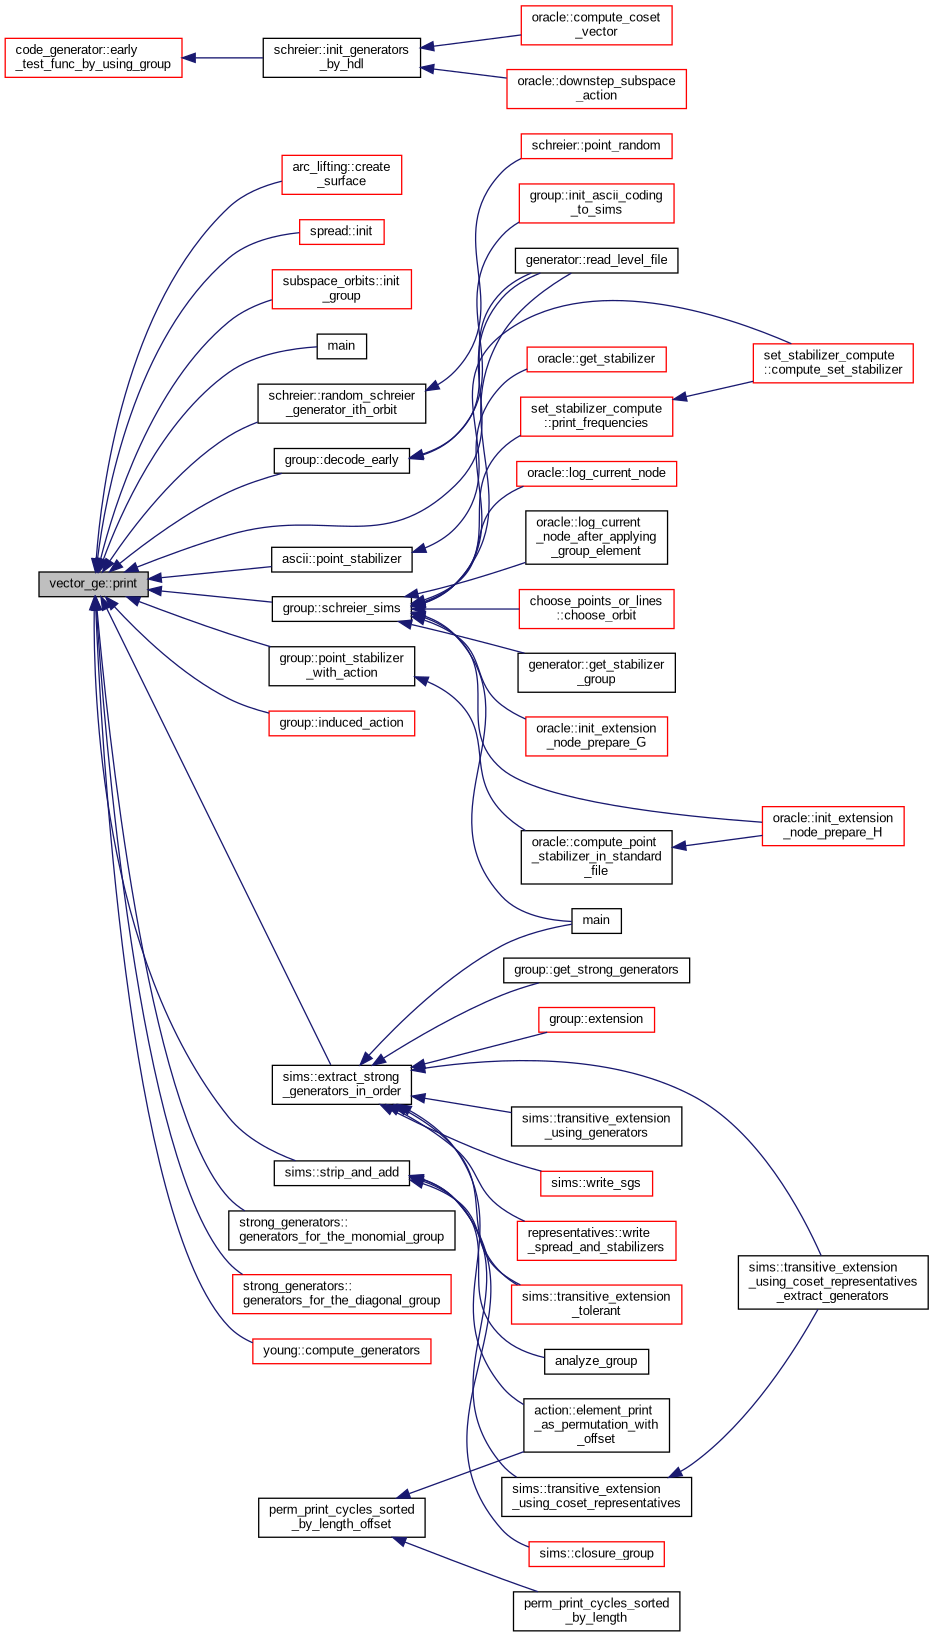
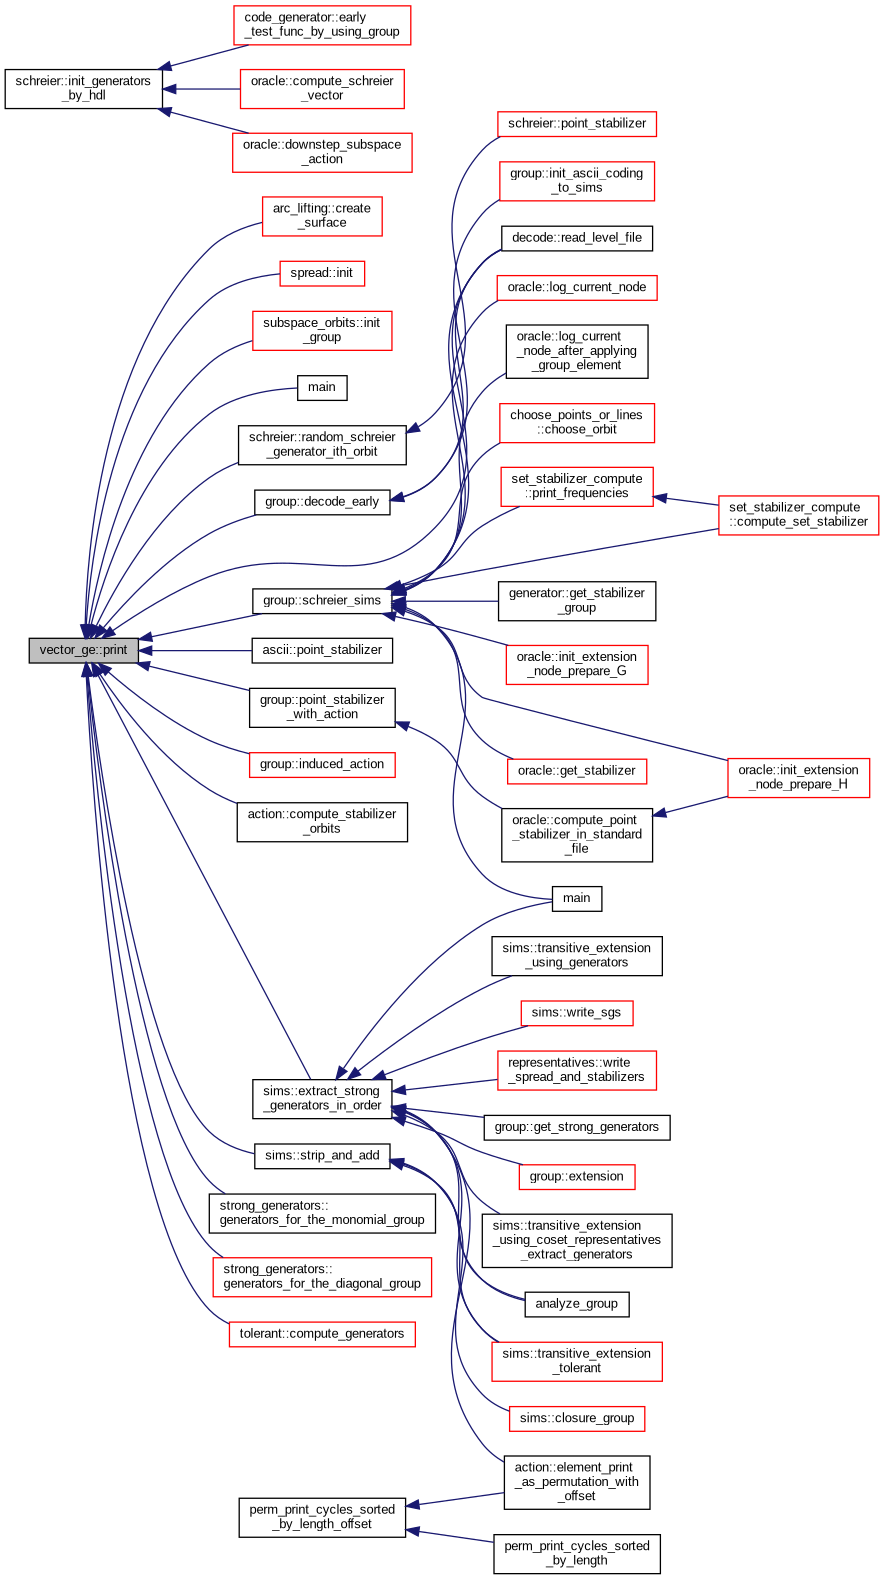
node "oracle::compute_coset _vector": label "oracle::compute_coset _vector" -> "oracle::compute_schreier _vector"
edge "schreier::init_generators _by_hdl" -> "code_generator::early _test_func_by_using_group": reversed
node "schreier::point_random": label "schreier::point_random" -> "schreier::point_stabilizer"
node "generator::read_level_file": label "generator::read_level_file" -> "decode::read_level_file"
edge "set_stabilizer_compute ::compute_set_stabilizer" -> "ascii::point_stabilizer": now "set_stabilizer_compute ::compute_set_stabilizer" -> "group::schreier_sims"
node "action::compute_stabilizer _orbits": added
edge "analyze_group" -> "sims::extract_strong _generators_in_order": added
node "young::compute_generators": label "young::compute_generators" -> "tolerant::compute_generators"
node "sims::transitive_extension _using_coset_representatives": removed
